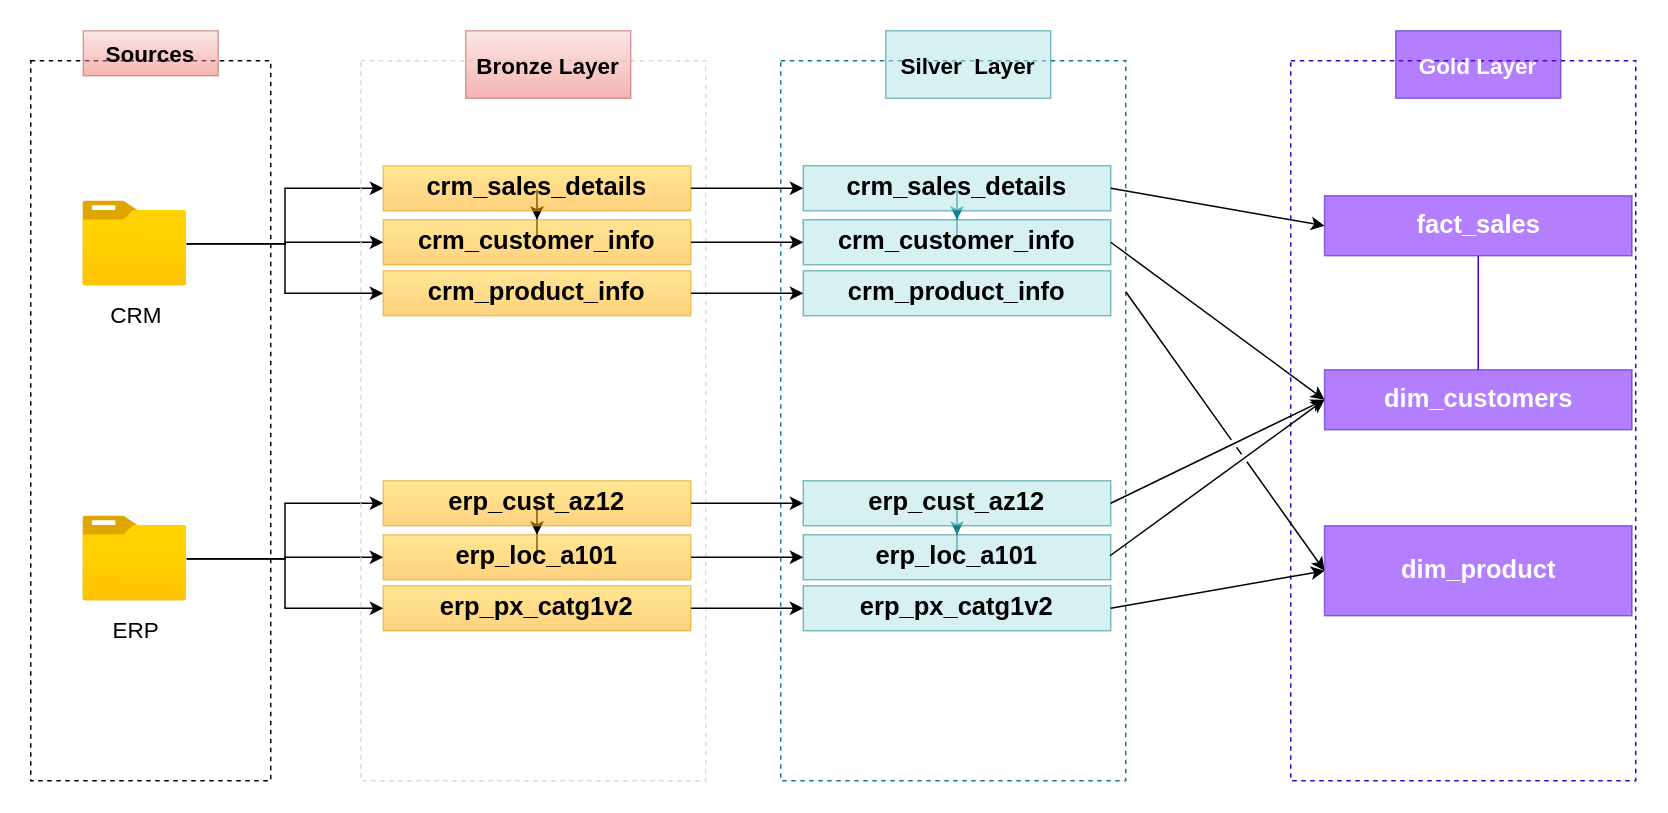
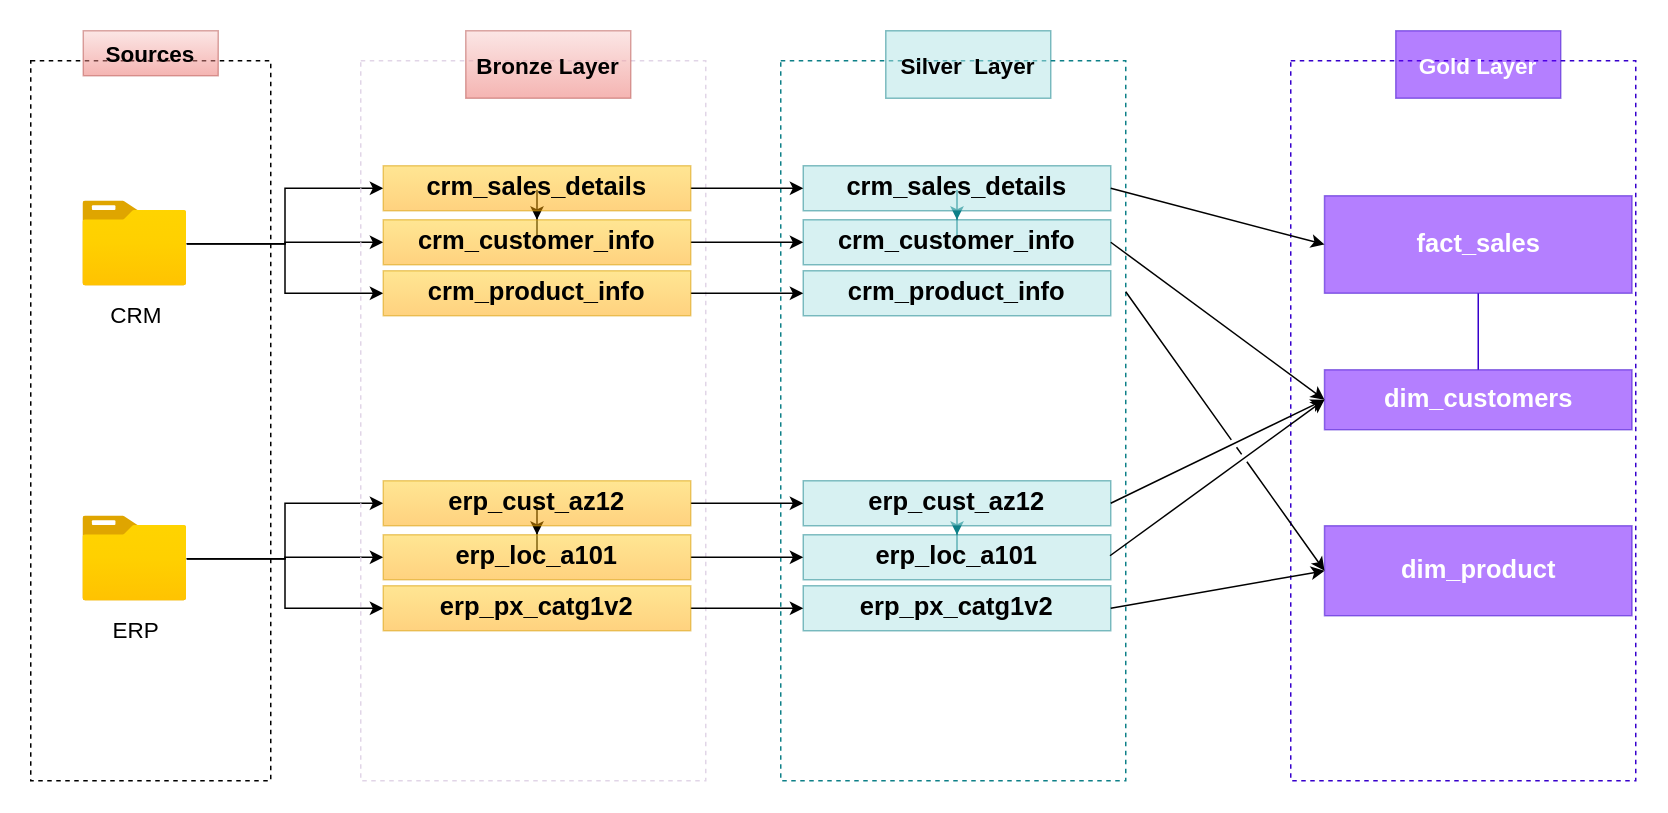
node "fact_sales": size 308x60 -> 308x98
